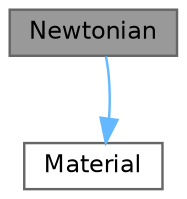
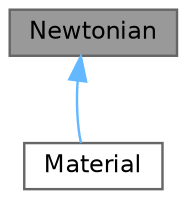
edge "Newtonian" -> "Material": reversed
